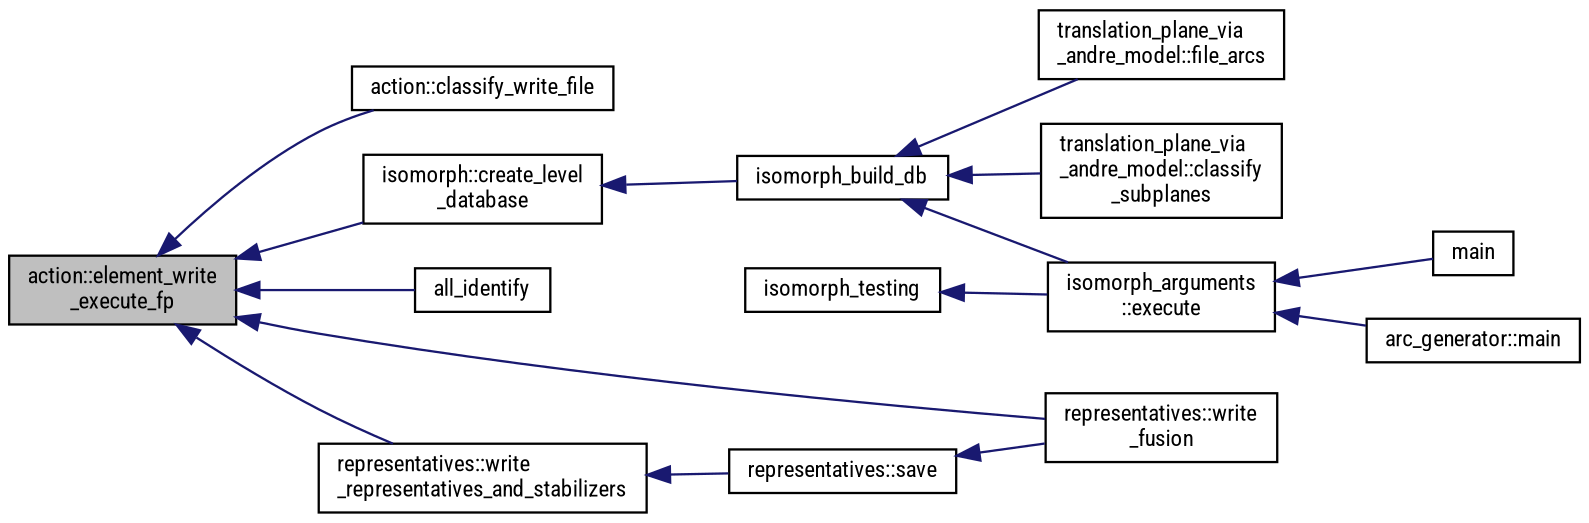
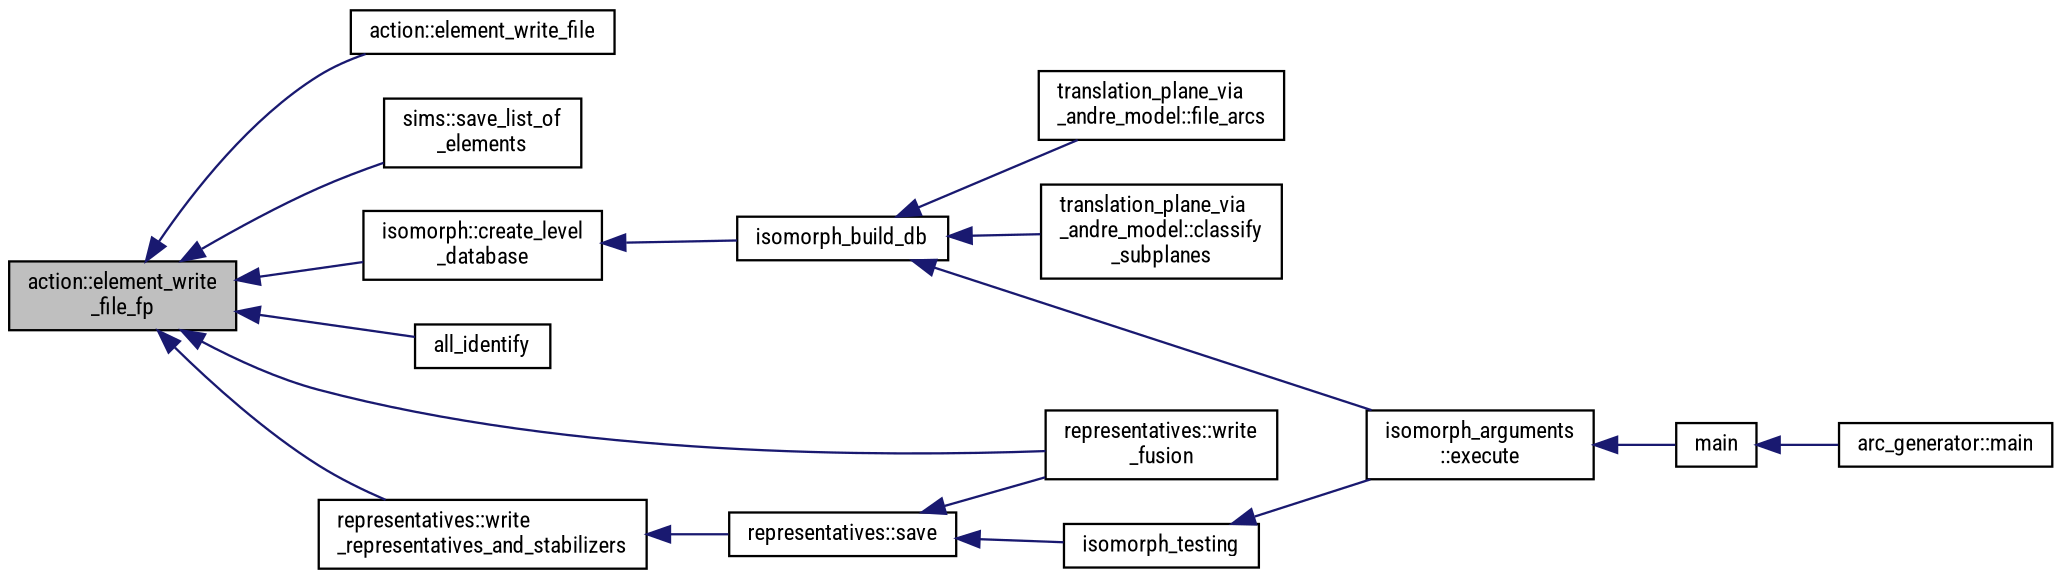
node "action::classify_write_file": label "action::classify_write_file" -> "action::element_write_file"
node "sims::save_list_of _elements": added
node "action::element_write _execute_fp": label "action::element_write _execute_fp" -> "action::element_write _file_fp"
edge "arc_generator::main" -> "isomorph_arguments ::execute": now "arc_generator::main" -> "main"
edge "isomorph_testing" -> "representatives::save": added
